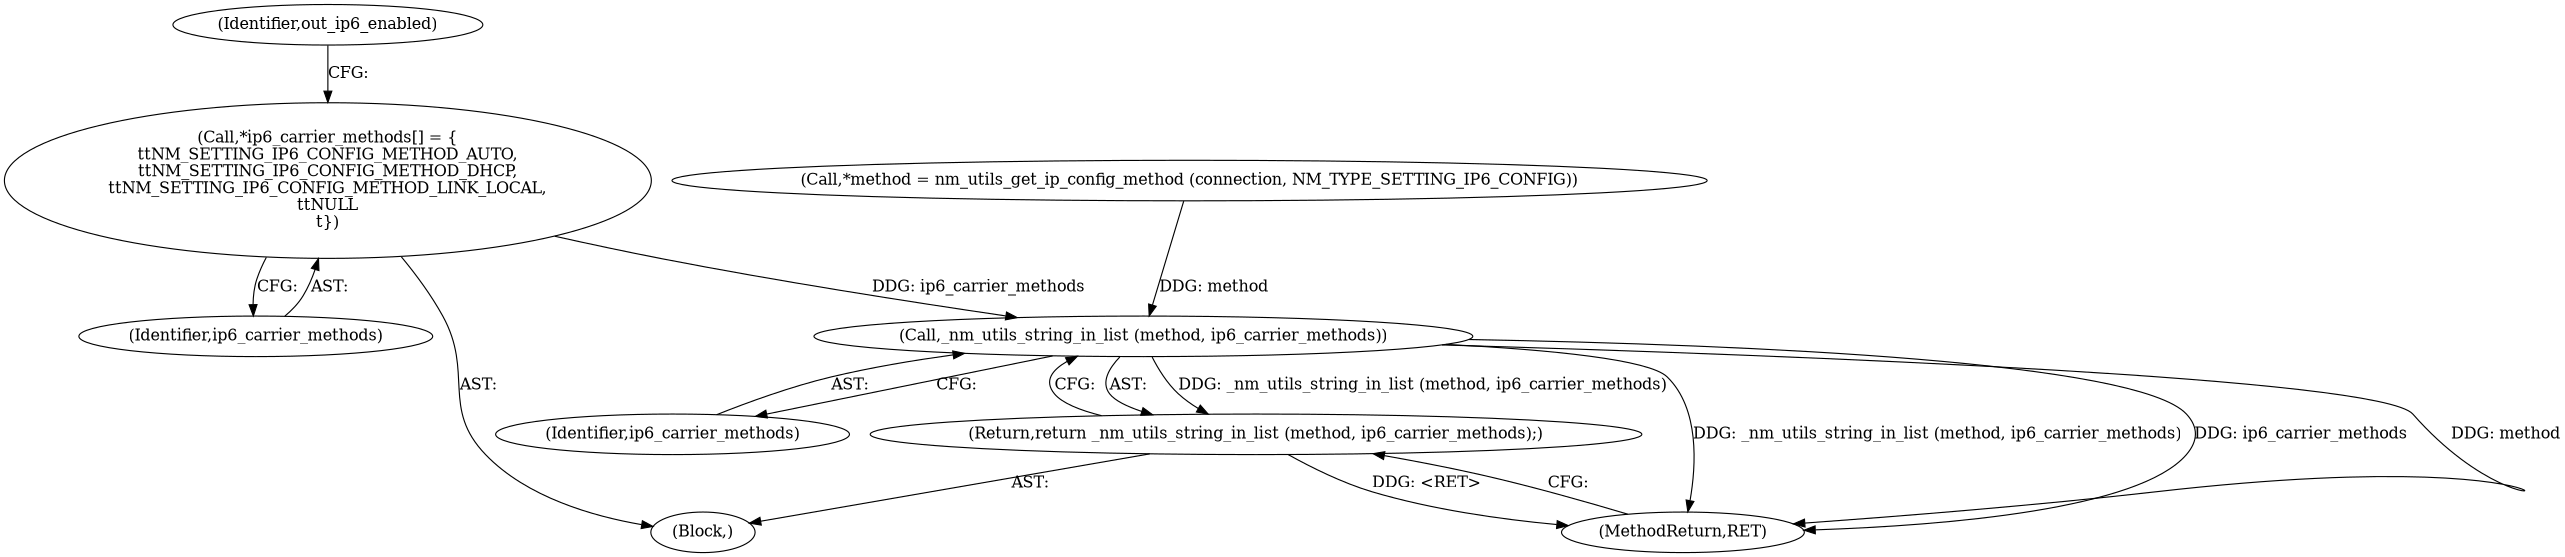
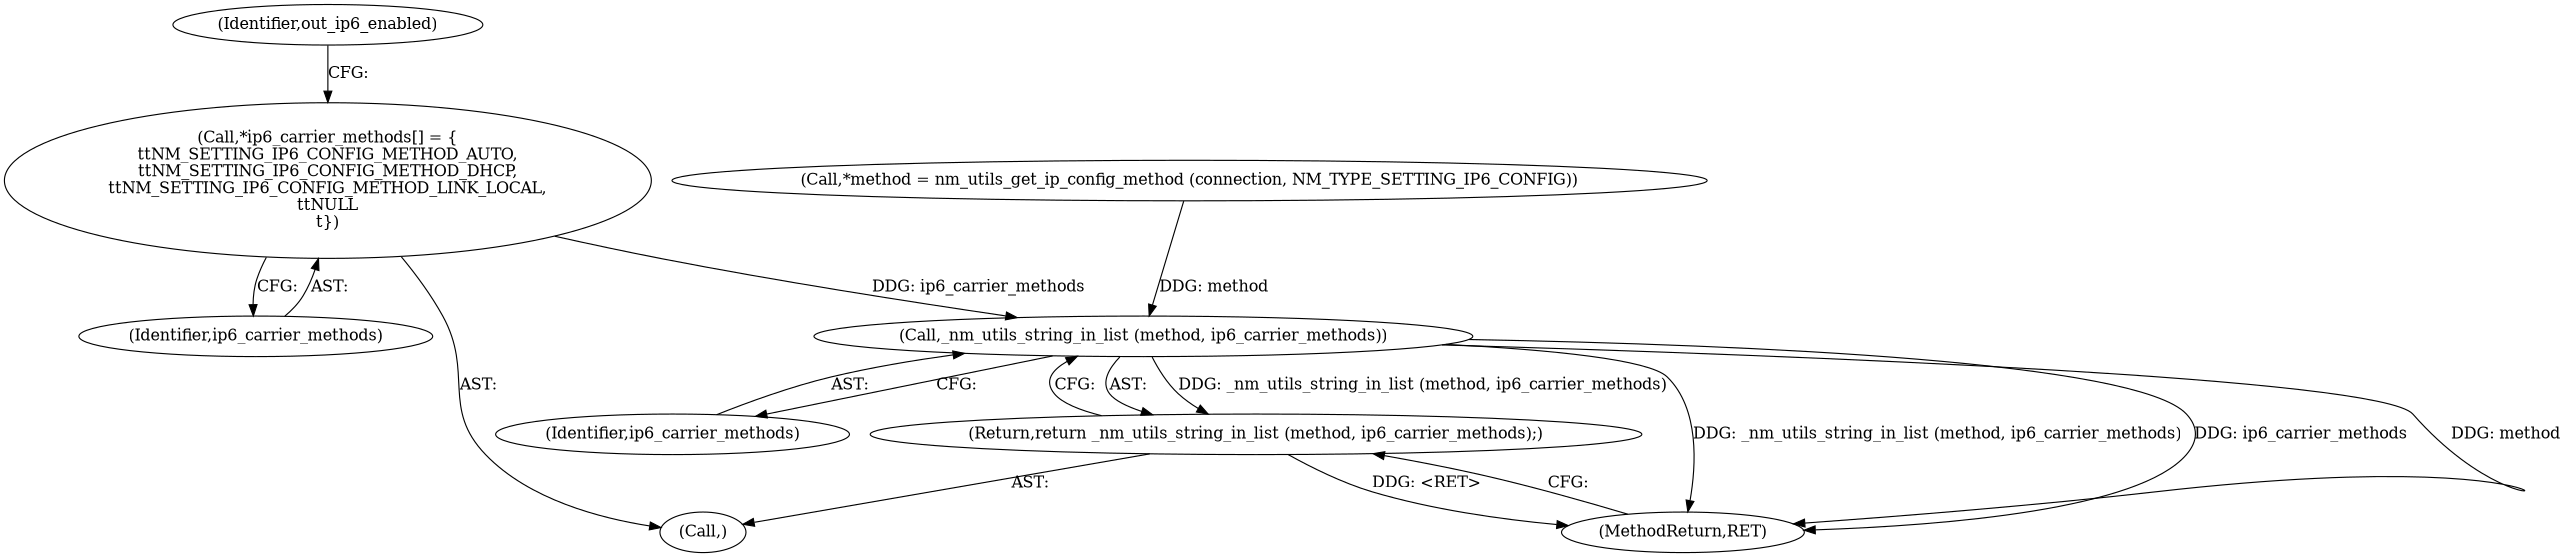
node "(Block,)": label "(Block,)" -> "(Call,)"
